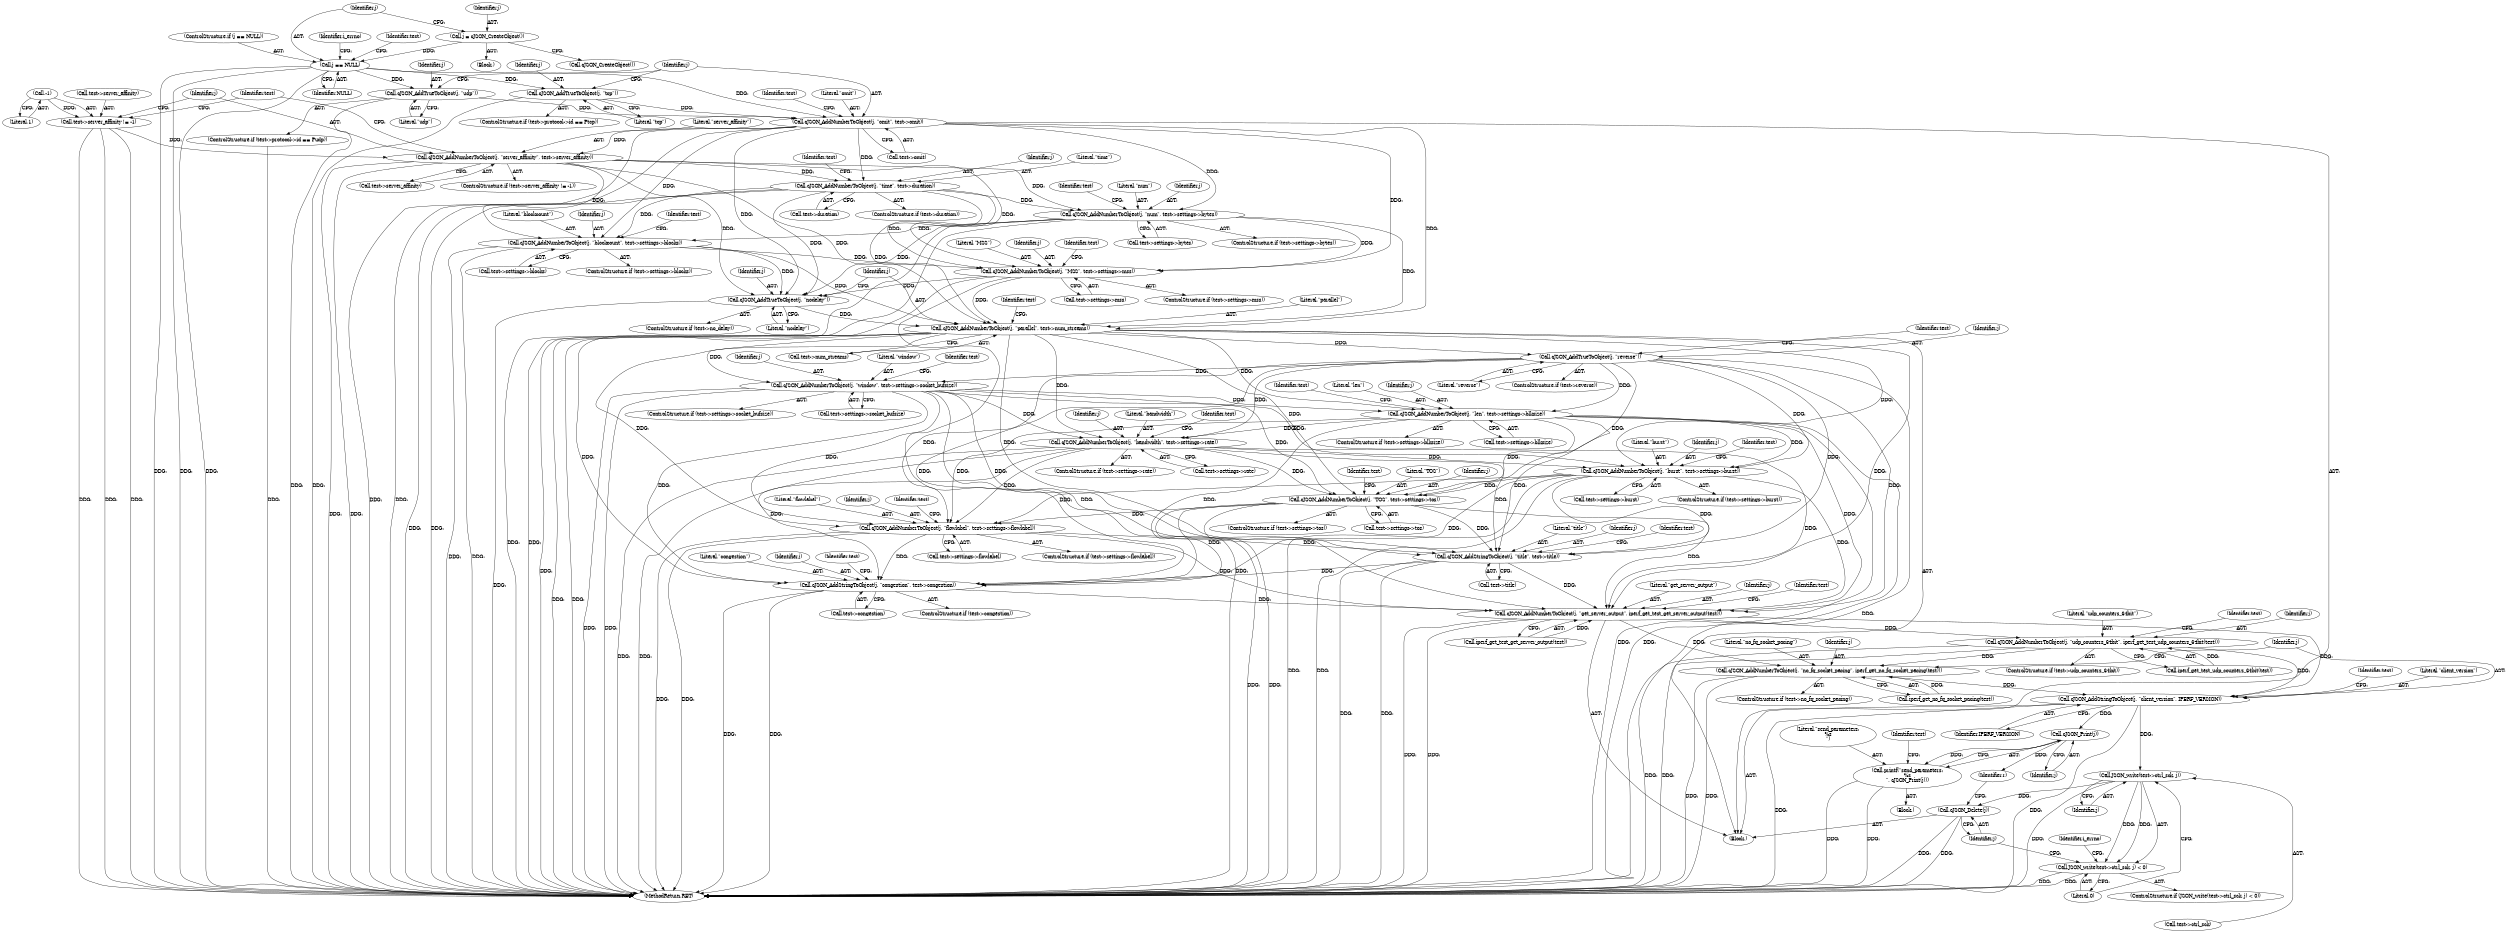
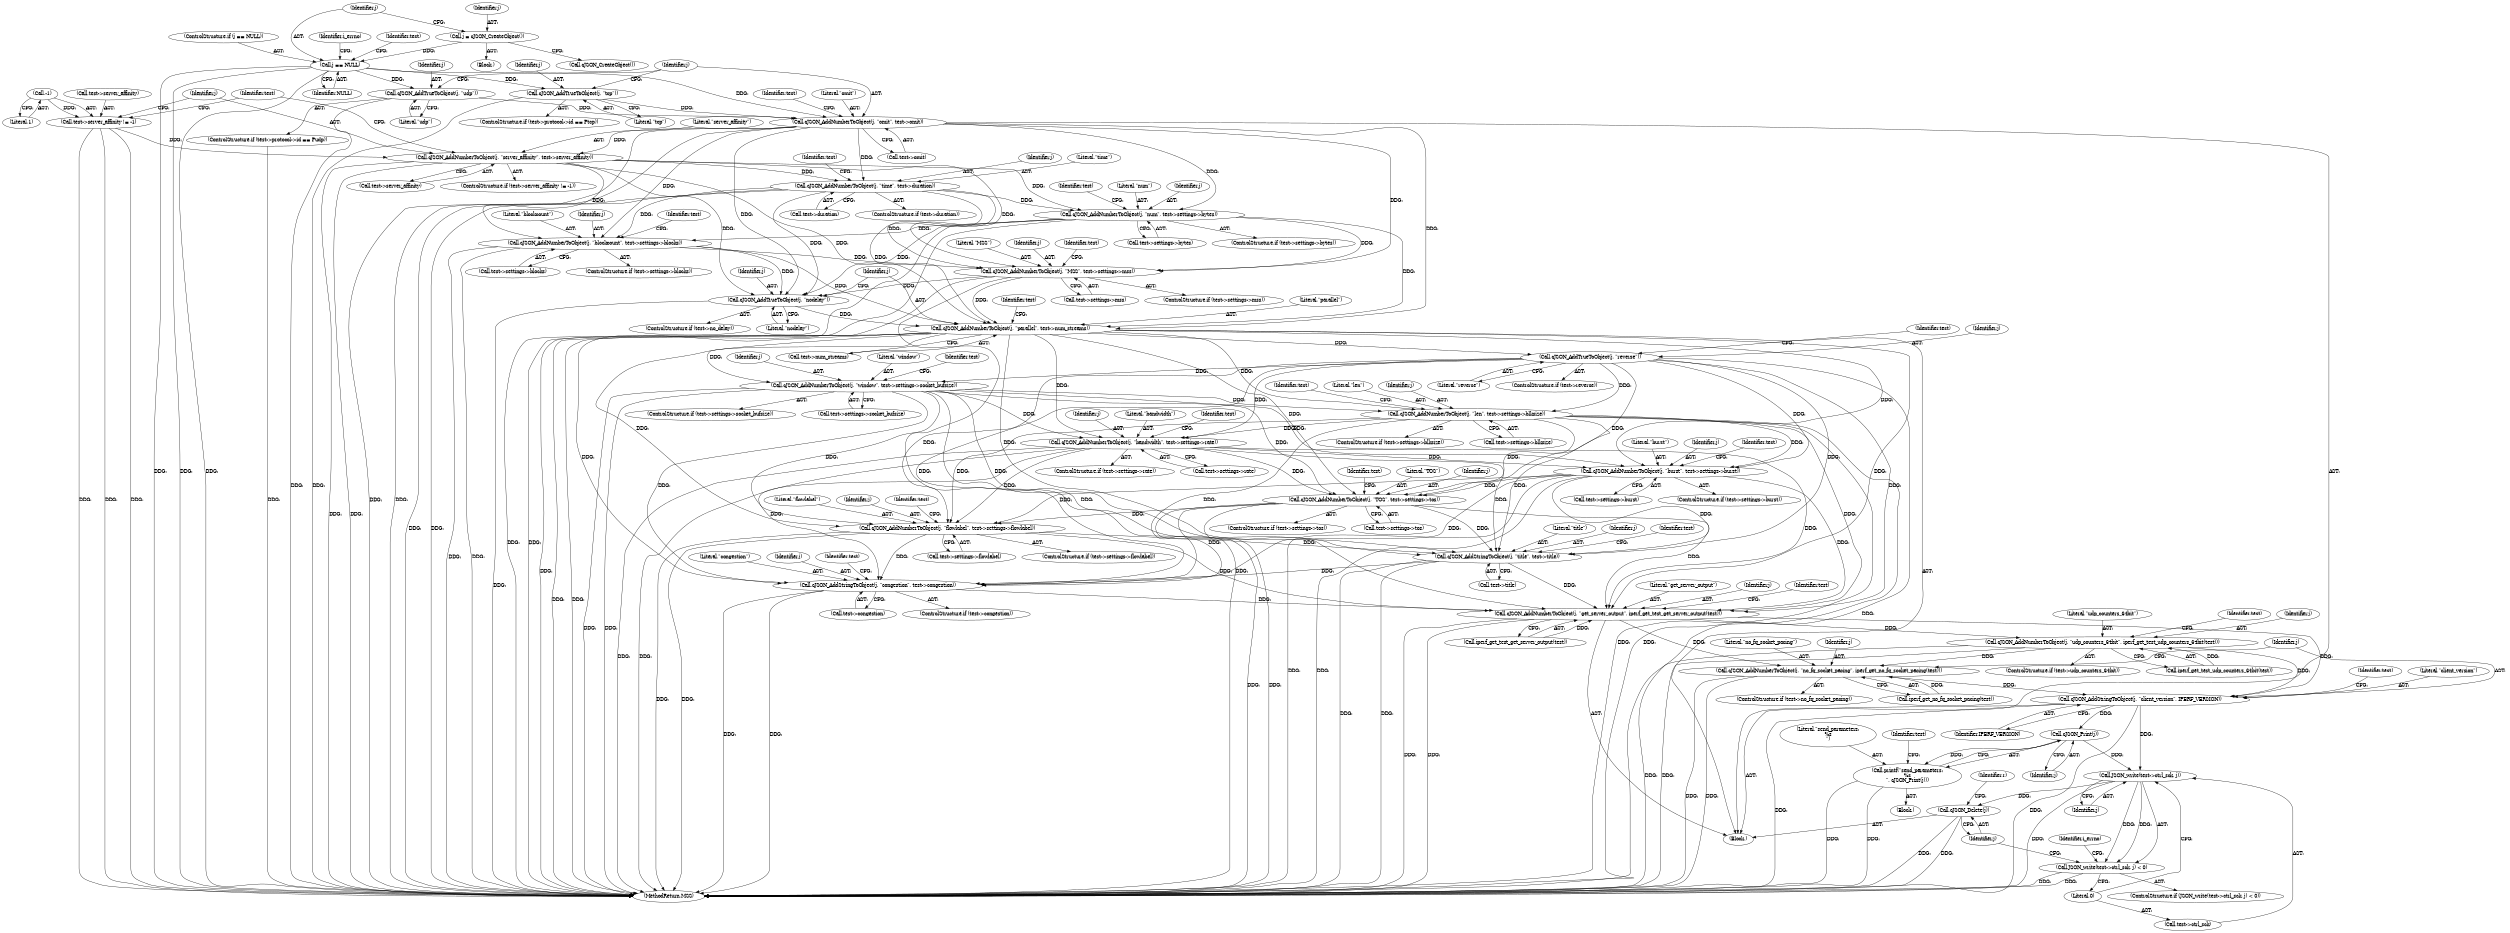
edge "(Call,cJSON_Print(j))" -> "(Identifier,r)": now "(Call,cJSON_Print(j))" -> "(Call,JSON_write(test->ctrl_sck, j))"
edge "(Literal,0)" -> "(Call,JSON_write(test->ctrl_sck, j) < 0)": now "(Literal,0)" -> "(Call,test->ctrl_sck)"
node "(MethodReturn,RET)": label "(MethodReturn,RET)" -> "(MethodReturn,MSS)"
